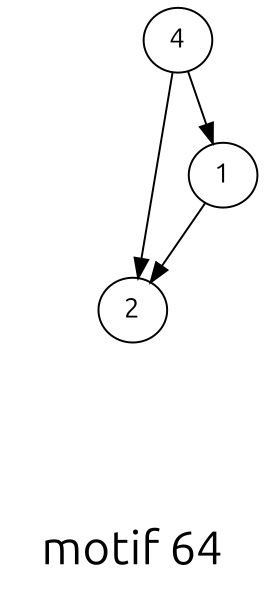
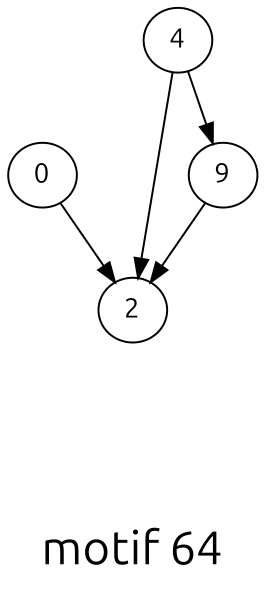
node "0": added
node "1": label "1" -> "9"
